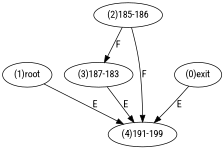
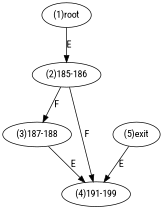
node "(3)187-183": label "(3)187-183" -> "(3)187-188"
node "(0)exit": label "(0)exit" -> "(5)exit"
edge "(1)root" -> "(4)191-199": now "(1)root" -> "(2)185-186"
